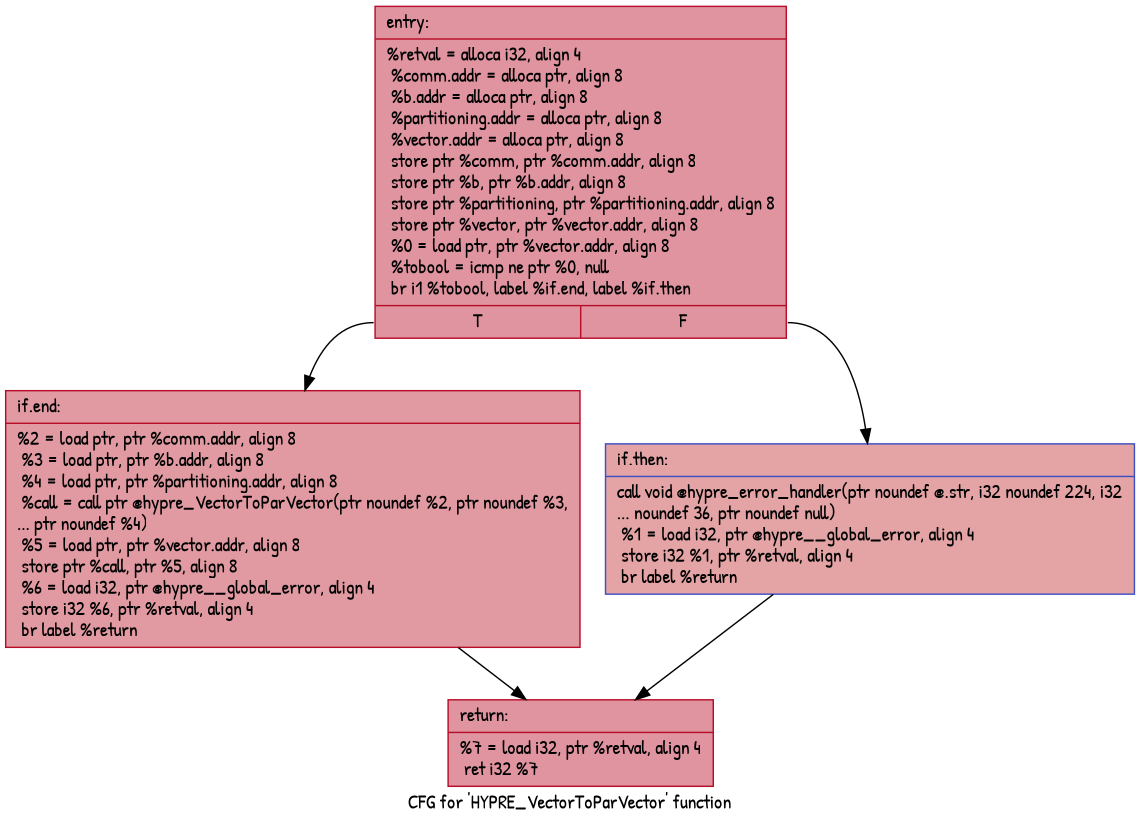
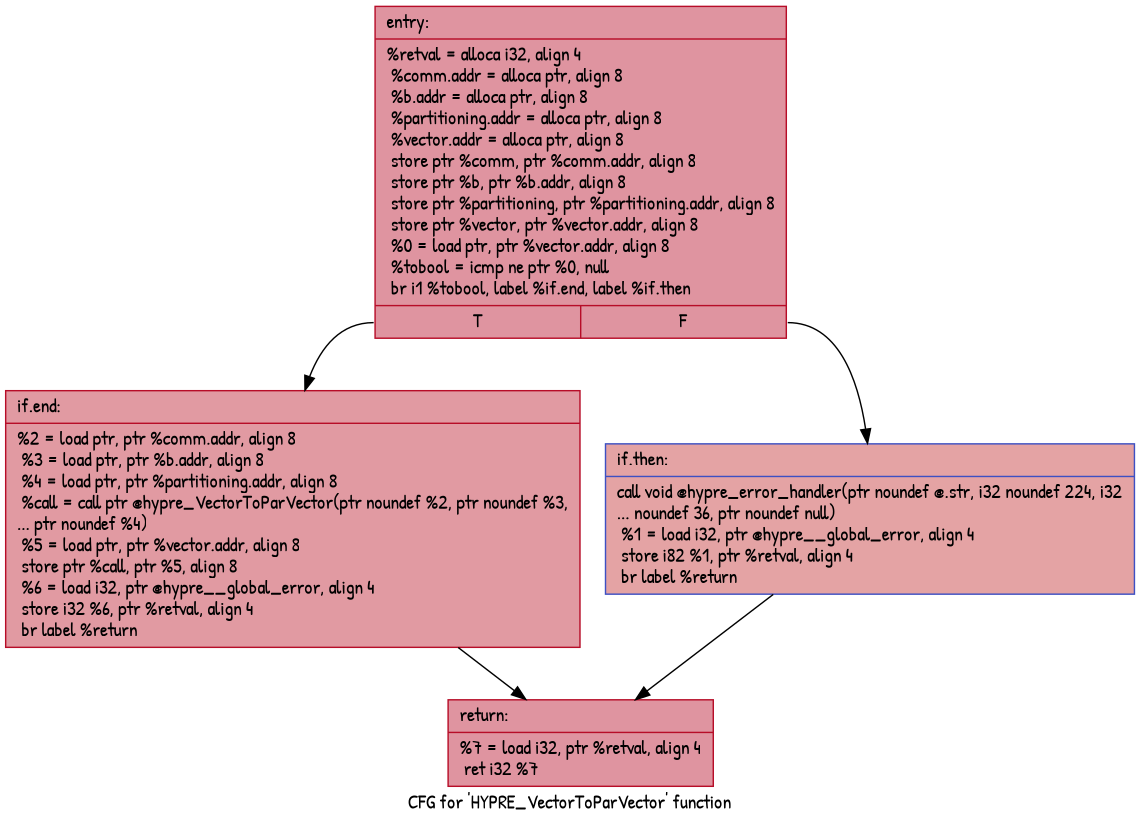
node "if.then:": text "store i32 %1, ptr %retval, align 4" -> "store i82 %1, ptr %retval, align 4"
